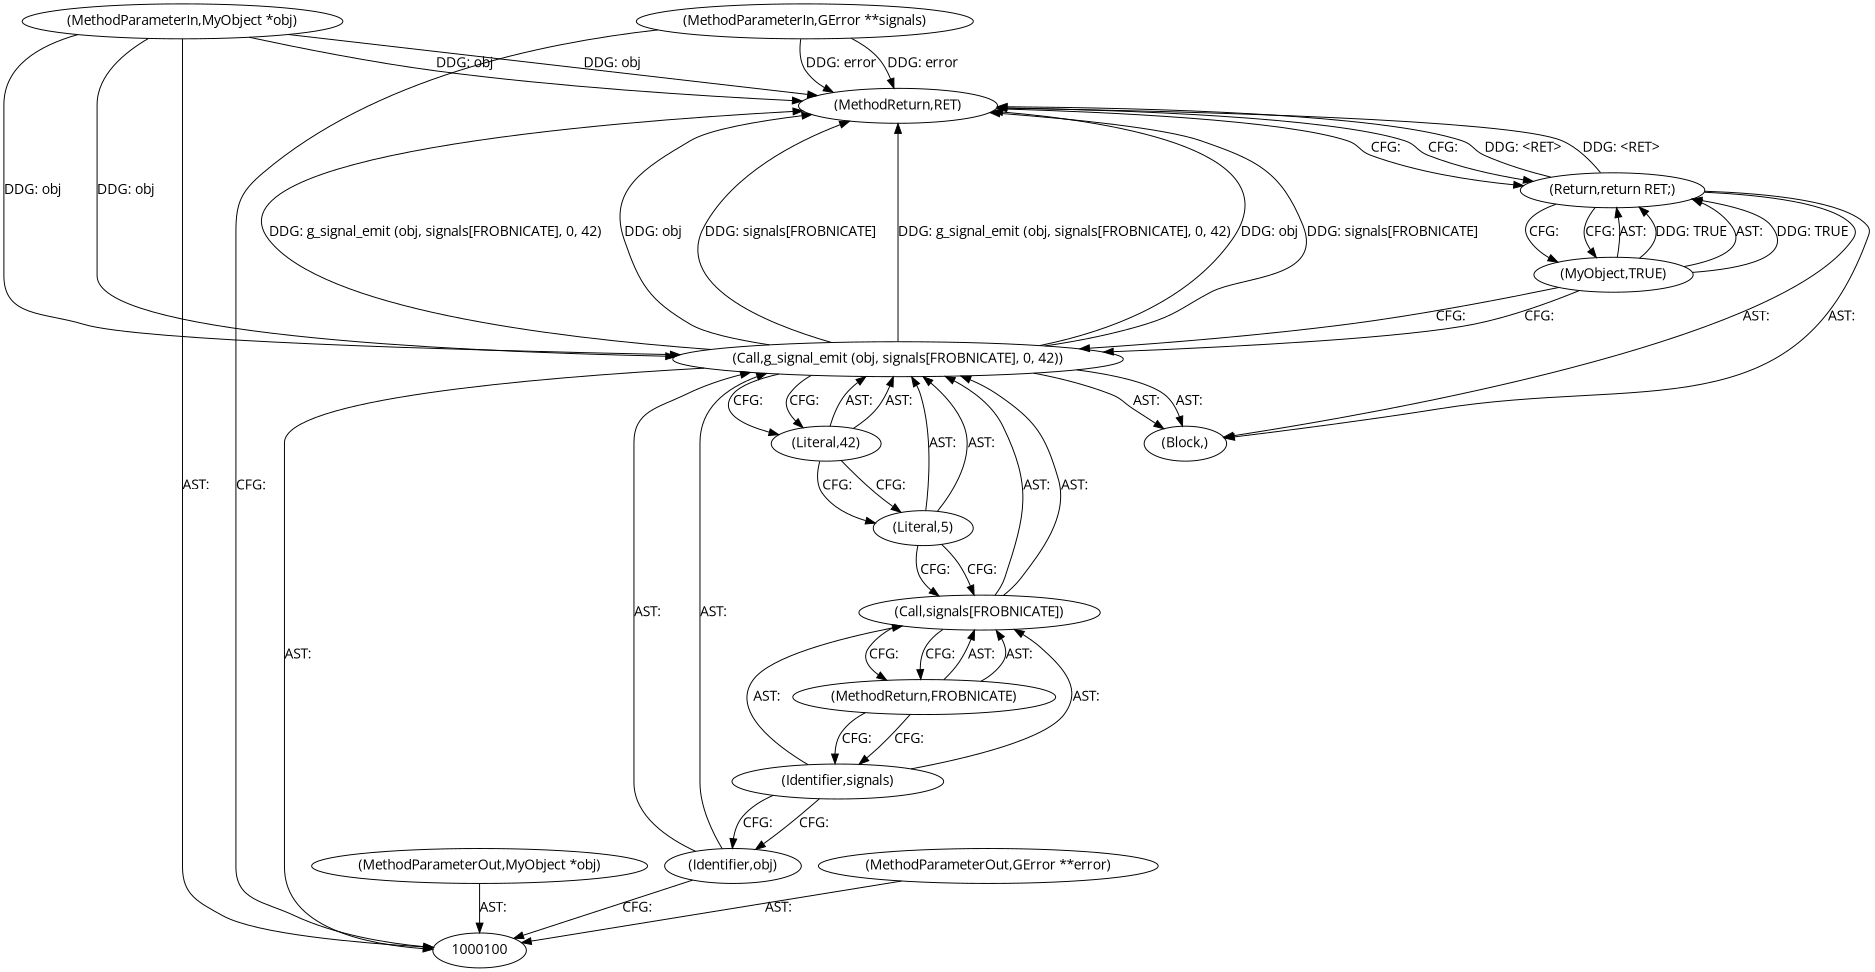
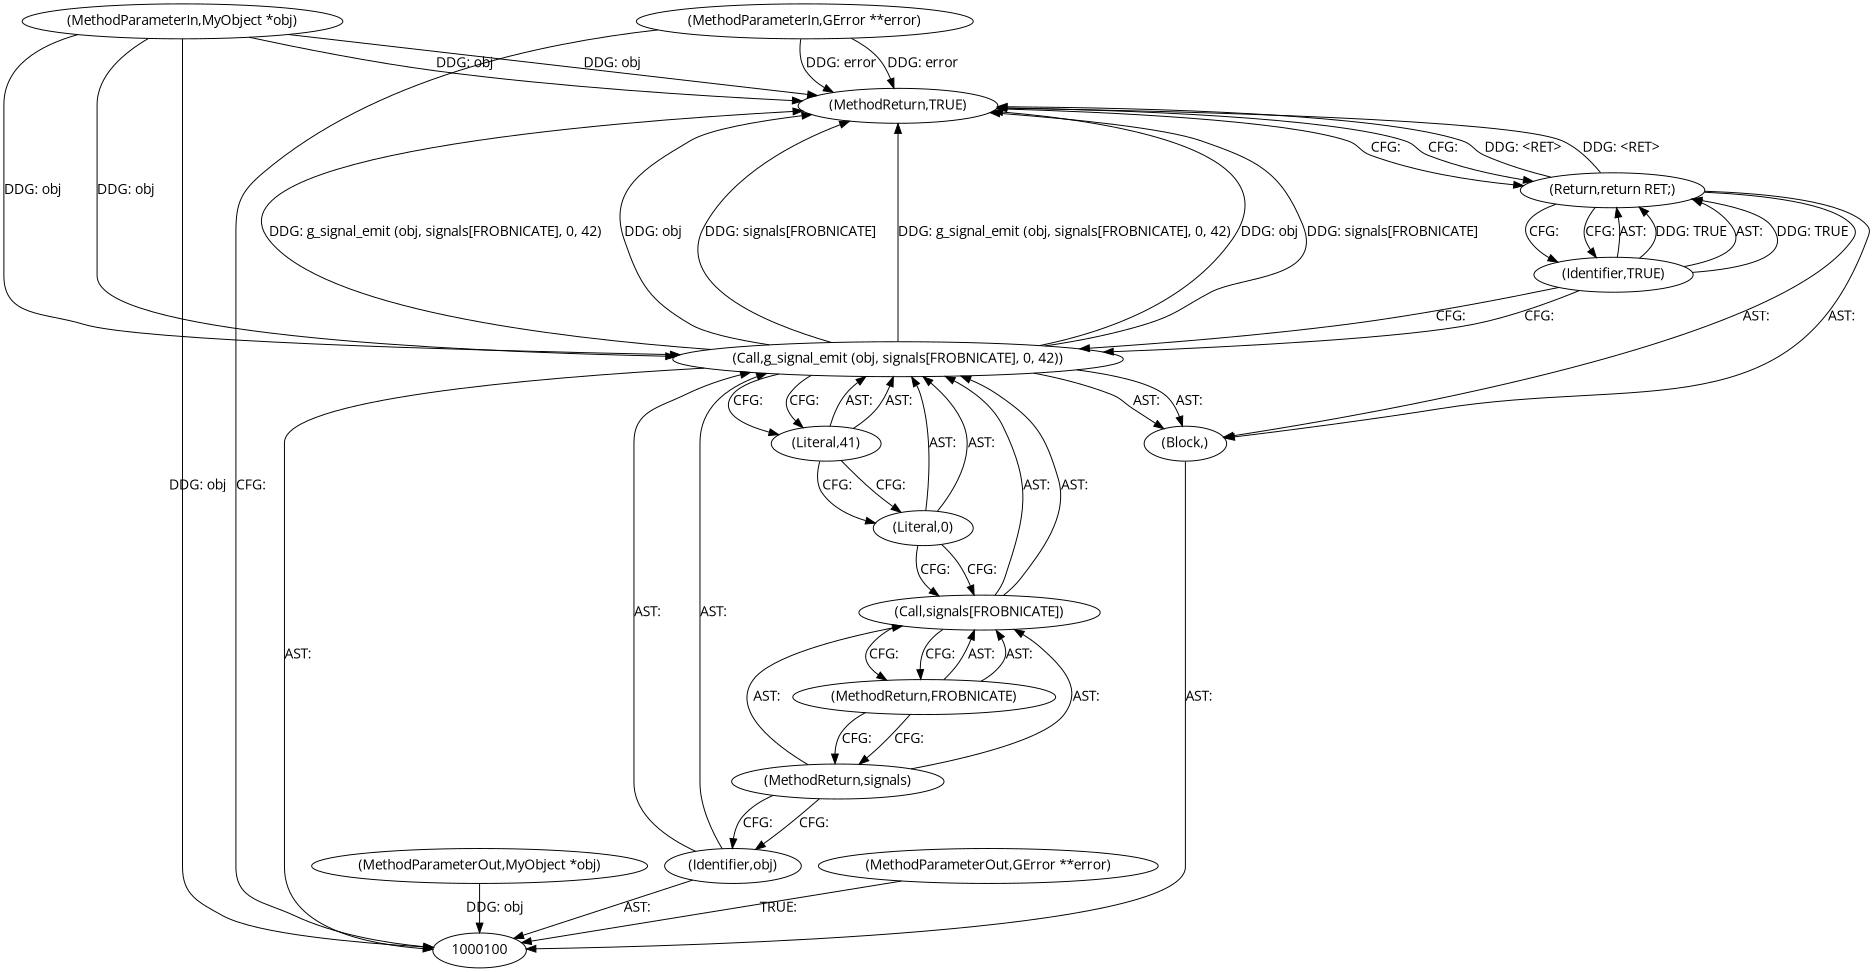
node "(MethodParameterIn,GError **signals)": label "(MethodParameterIn,GError **signals)" -> "(MethodParameterIn,GError **error)"
node "(MethodReturn,RET)": label "(MethodReturn,RET)" -> "(MethodReturn,TRUE)"
node "(MyObject,TRUE)": label "(MyObject,TRUE)" -> "(Identifier,TRUE)"
node "(Literal,42)": label "(Literal,42)" -> "(Literal,41)"
edge "(MethodParameterIn,MyObject *obj)" -> "1000100": label "AST: " -> "DDG: obj"
node "(Literal,5)": label "(Literal,5)" -> "(Literal,0)"
node "(Identifier,signals)": label "(Identifier,signals)" -> "(MethodReturn,signals)"
edge "(MethodParameterOut,MyObject *obj)" -> "1000100": label "AST: " -> "DDG: obj"
edge "(Identifier,obj)" -> "1000100": label "CFG: " -> "AST: "
edge "(MethodParameterOut,GError **error)" -> "1000100": label "AST: " -> "TRUE: "
edge "(Block,)" -> "1000100": added, label "AST:"
